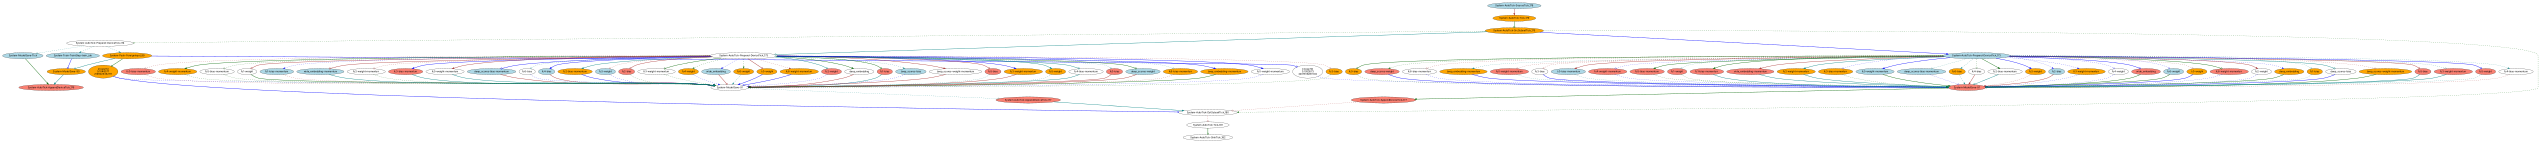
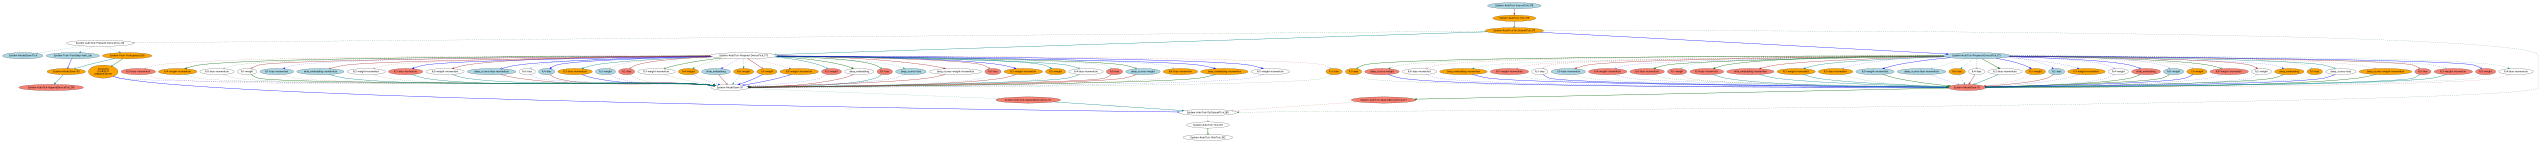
edge "System-ModelSave-Tick" -> "System-AutoTick-AppendDeviceTick_176": removed
node "kCopyHd 0:1052673 2207615287302": removed
